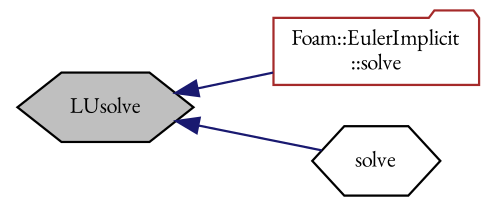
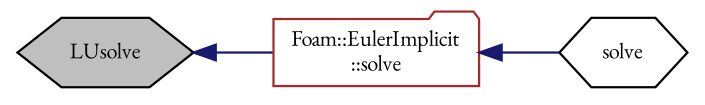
edge "solve" -> "LUsolve": now "solve" -> "Foam::EulerImplicit ::solve"
